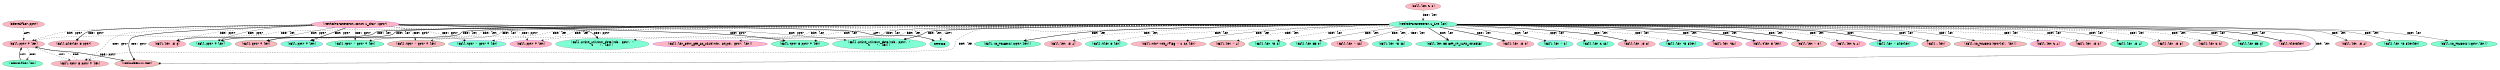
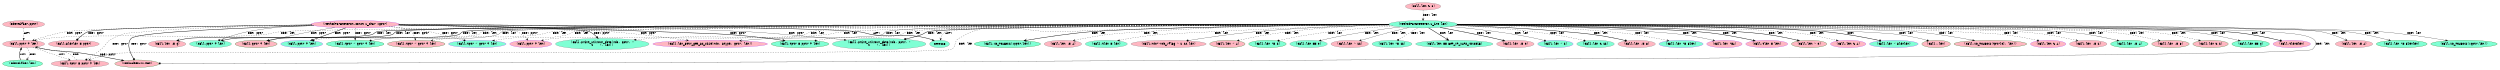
edge "(MethodParameterIn,const u_char *pptr)" -> "(Call,len != 6)": now "(MethodParameterIn,const u_char *pptr)" -> "(Call,len_attr_get_as_size(ndo, atype, pptr, len))"
